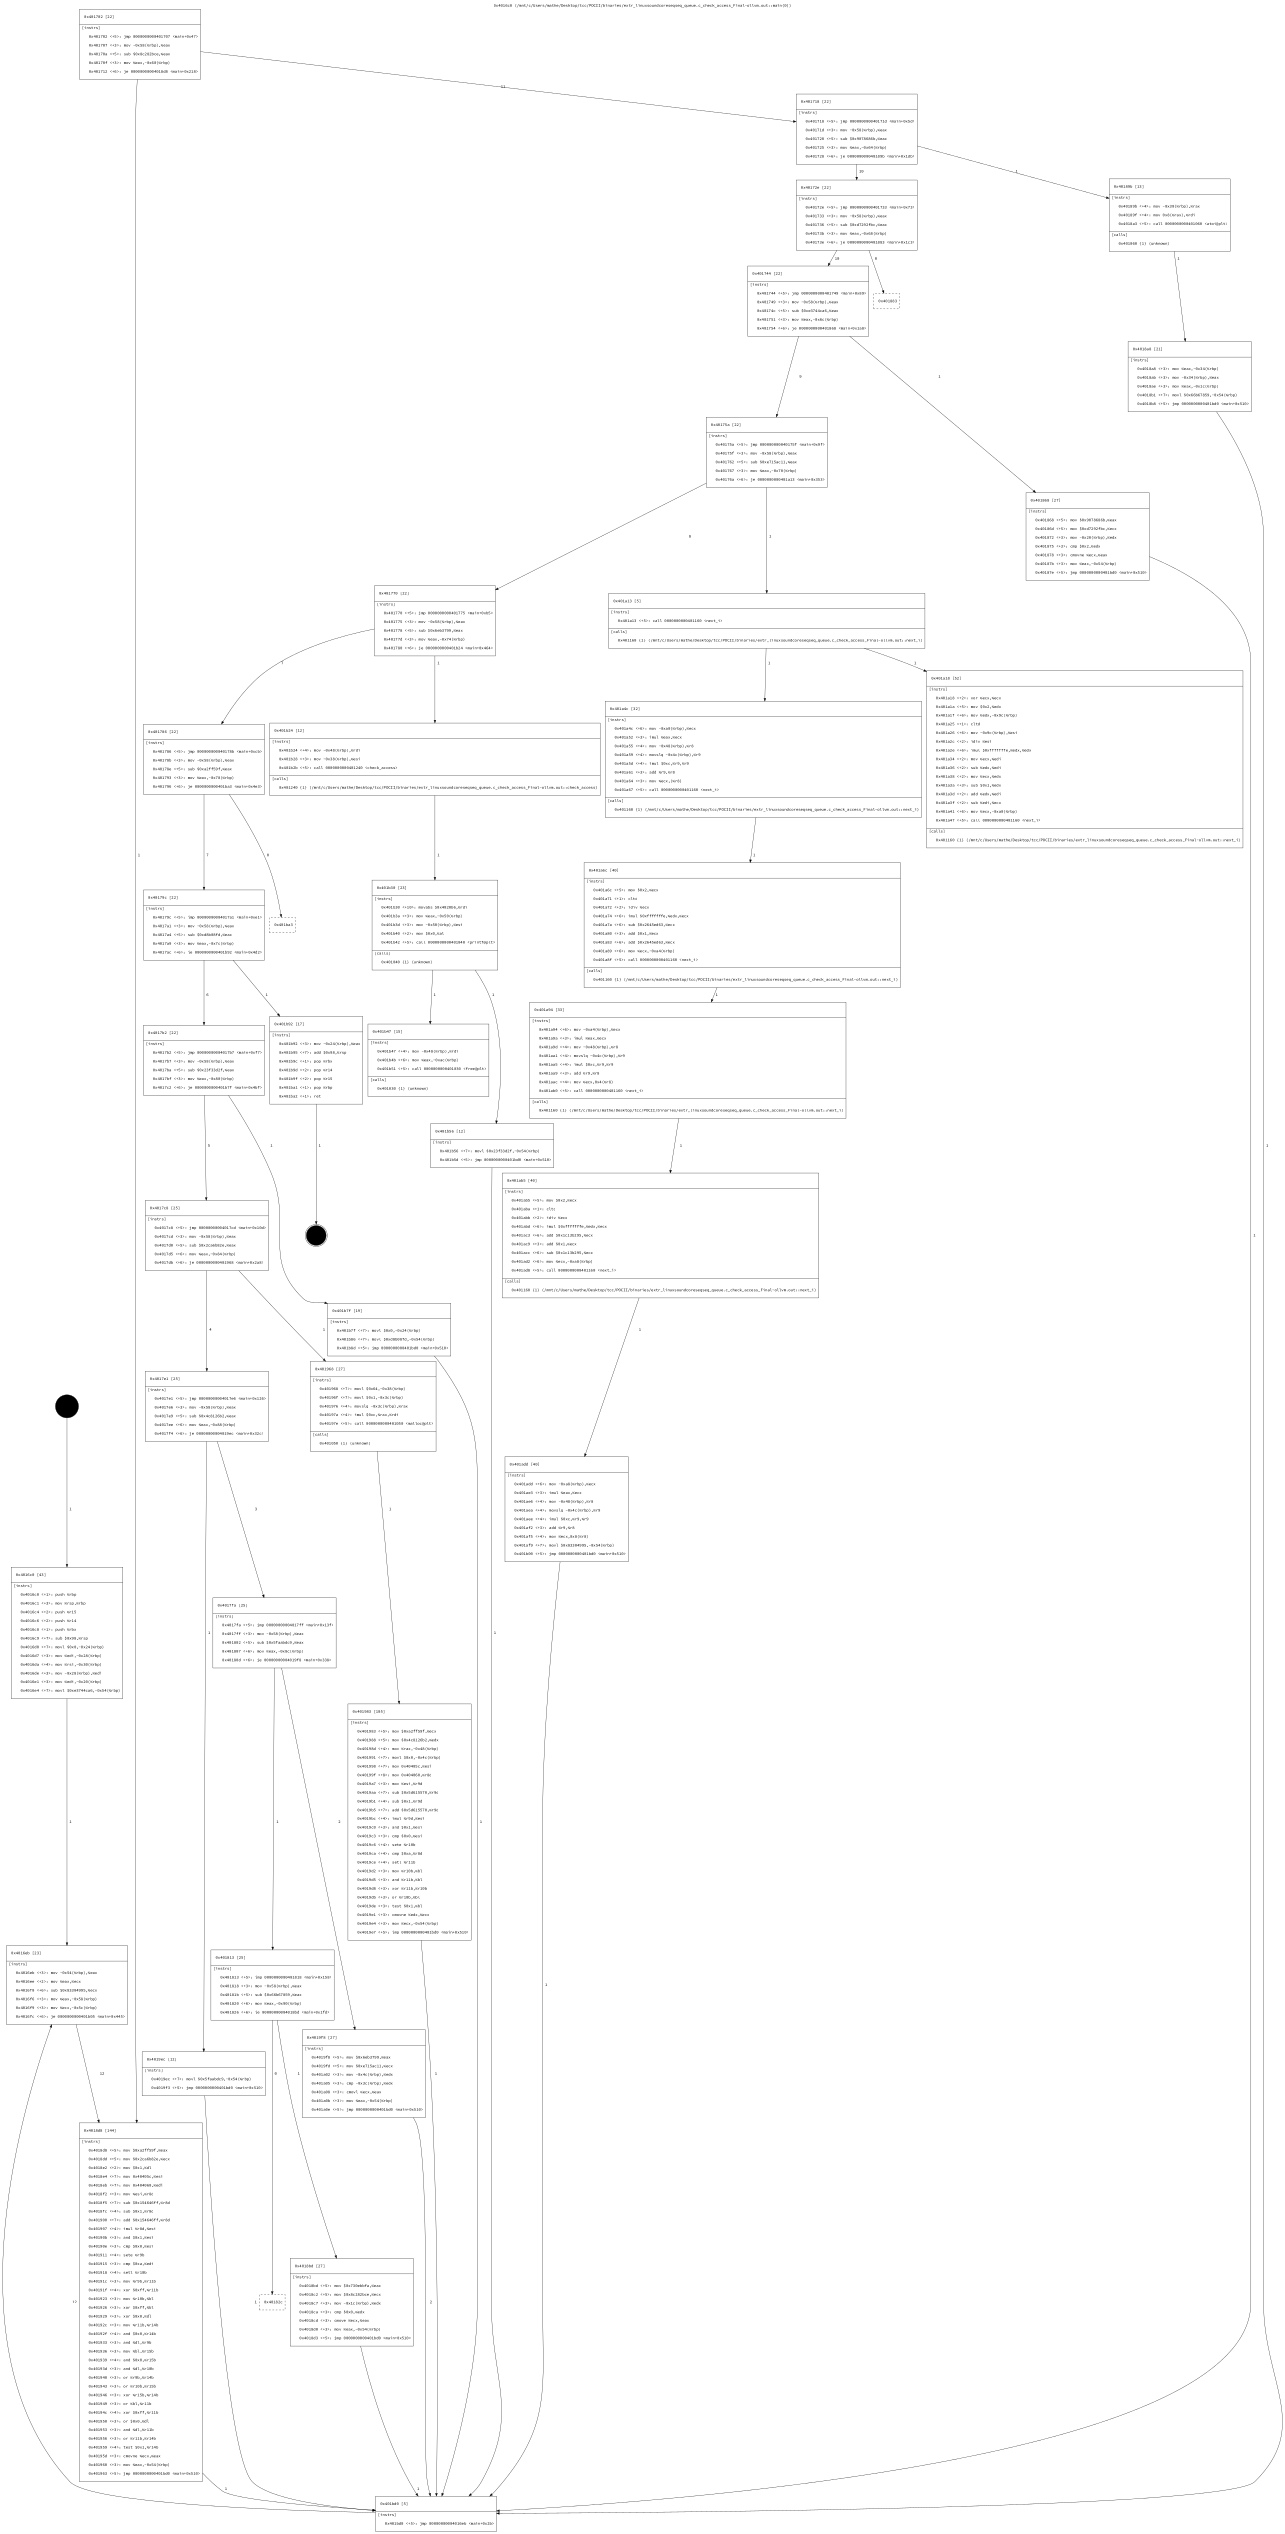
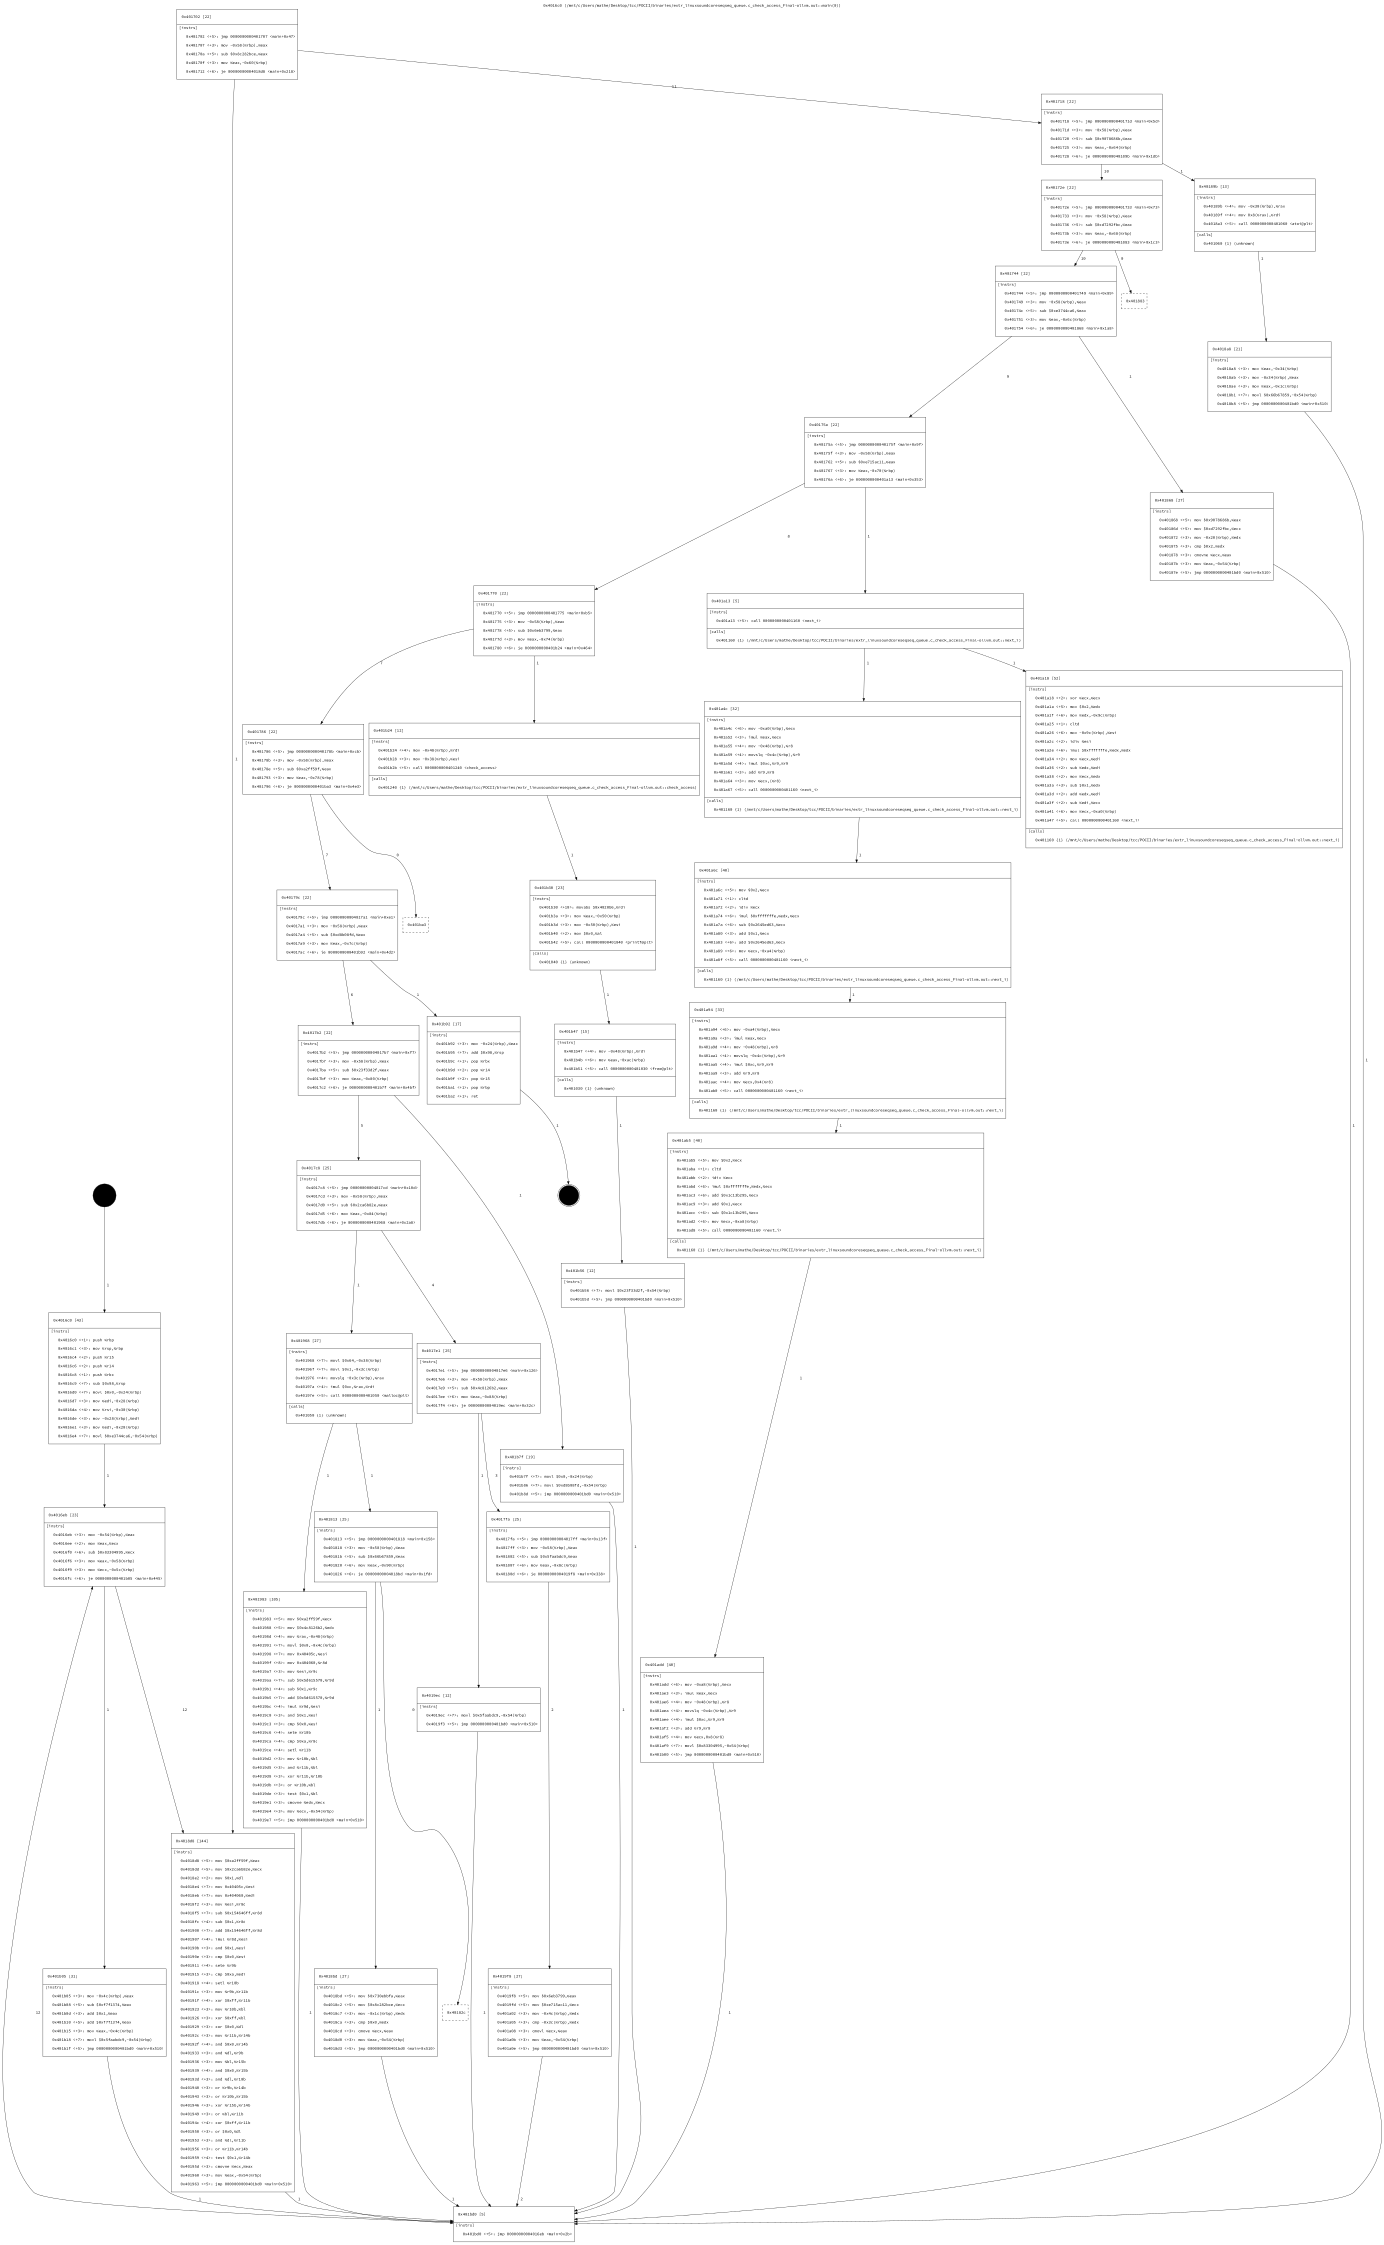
edge "0x401b30 [23]" -> "0x401b56 [12]": now "0x401b47 [15]" -> "0x401b56 [12]"
edge "0x4017fa [25]" -> "0x401813 [25]": now "0x401968 [27]" -> "0x401813 [25]"
node "0x401b05 [31]": added
